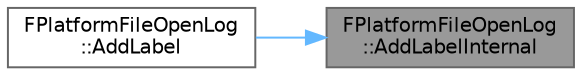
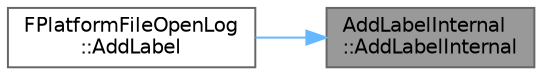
node "FPlatformFileOpenLog ::AddLabelInternal": label "FPlatformFileOpenLog ::AddLabelInternal" -> "AddLabelInternal ::AddLabelInternal"
